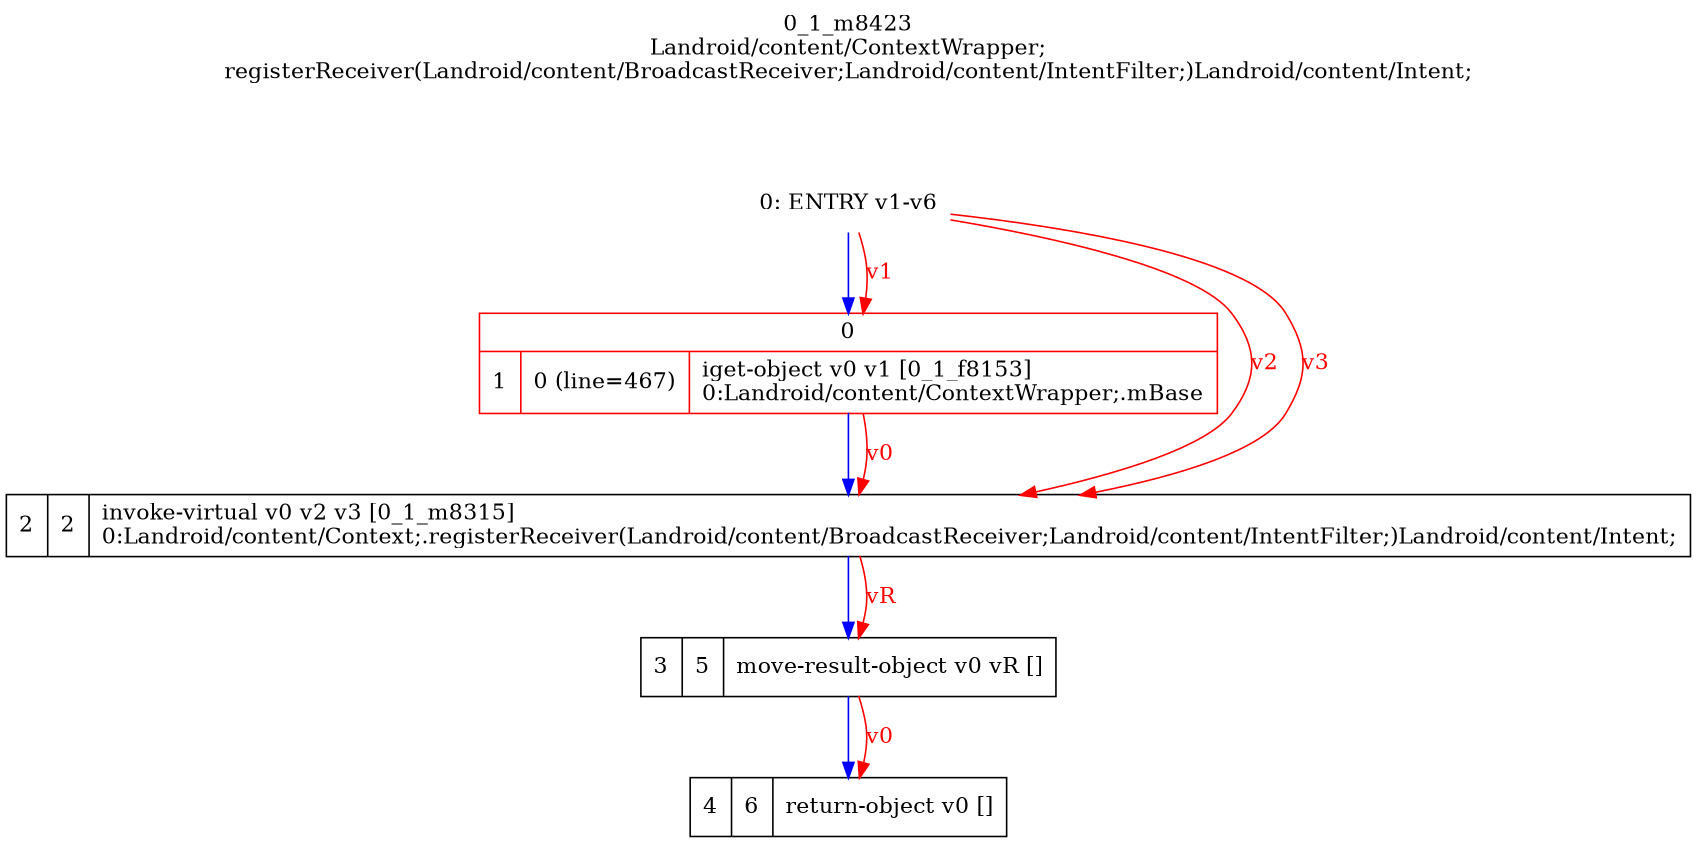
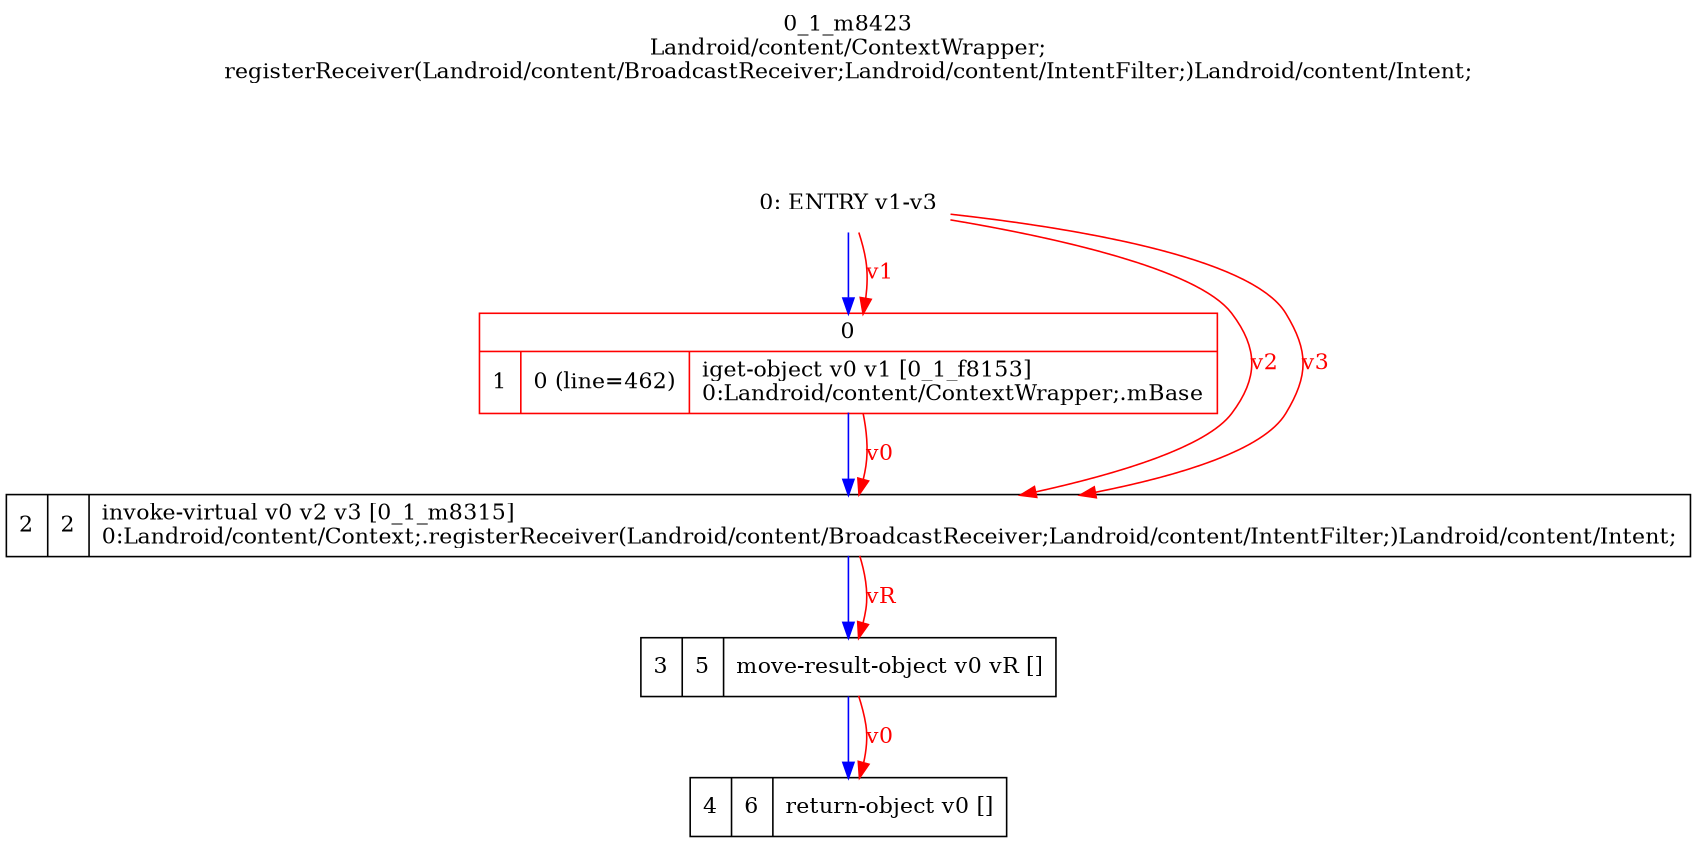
node "0: ENTRY v1-v6": label "0: ENTRY v1-v6" -> "0: ENTRY v1-v3"
node "0": text "0 (line=467)" -> "0 (line=462)"
